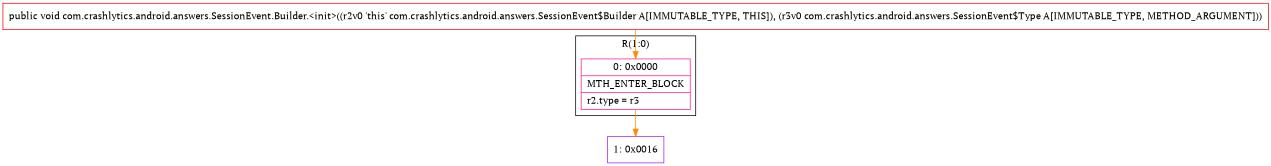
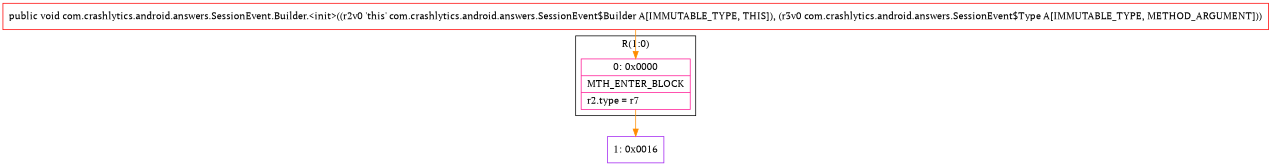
node "0: 0x0000": text "r2.type = r3" -> "r2.type = r7"
